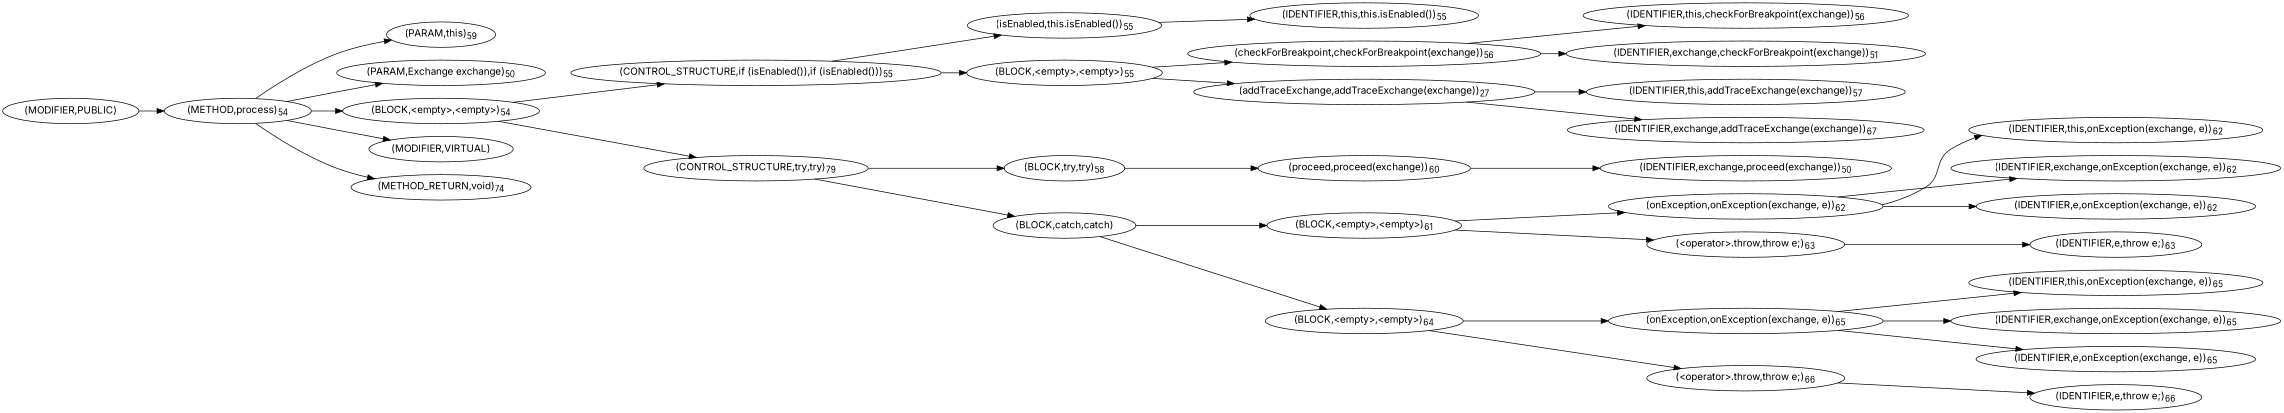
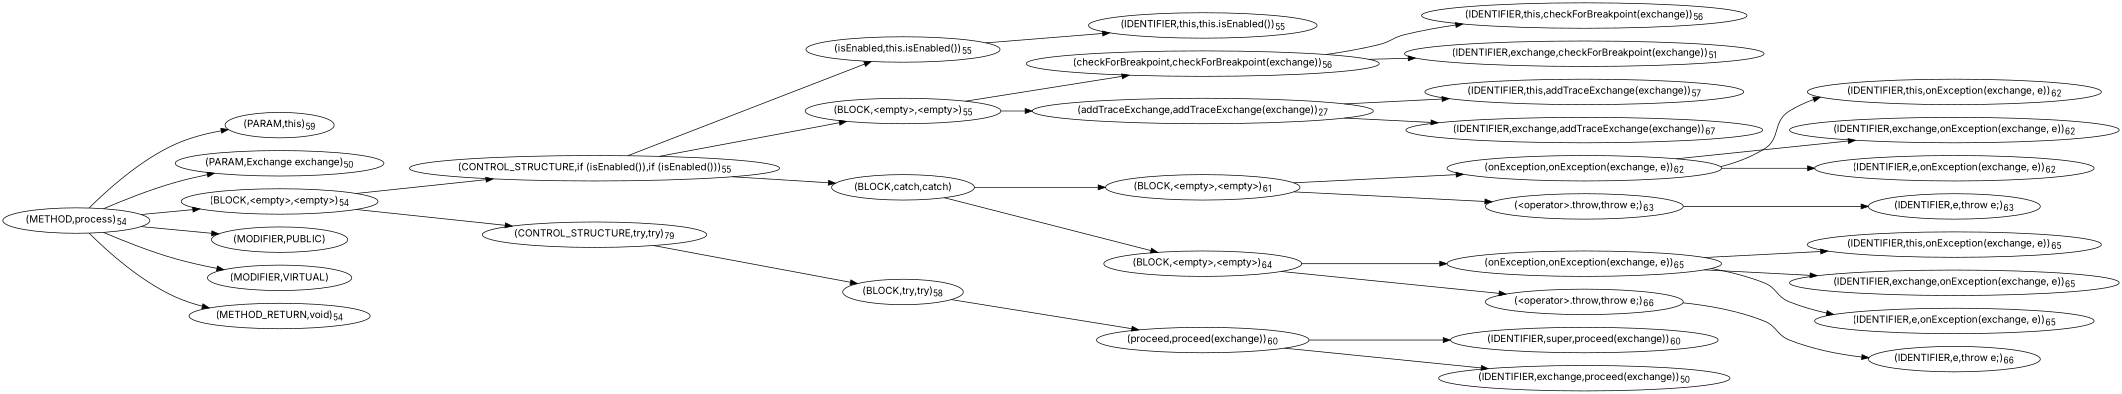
edge "(MODIFIER,PUBLIC)" -> "(METHOD,process)": reversed
node "(METHOD_RETURN,void)": text "74" -> "54"
edge "(CONTROL_STRUCTURE,try,try)" -> "(BLOCK,catch,catch)": now "(CONTROL_STRUCTURE,if (isEnabled()),if (isEnabled()))" -> "(BLOCK,catch,catch)"
node "(IDENTIFIER,super,proceed(exchange))": added
